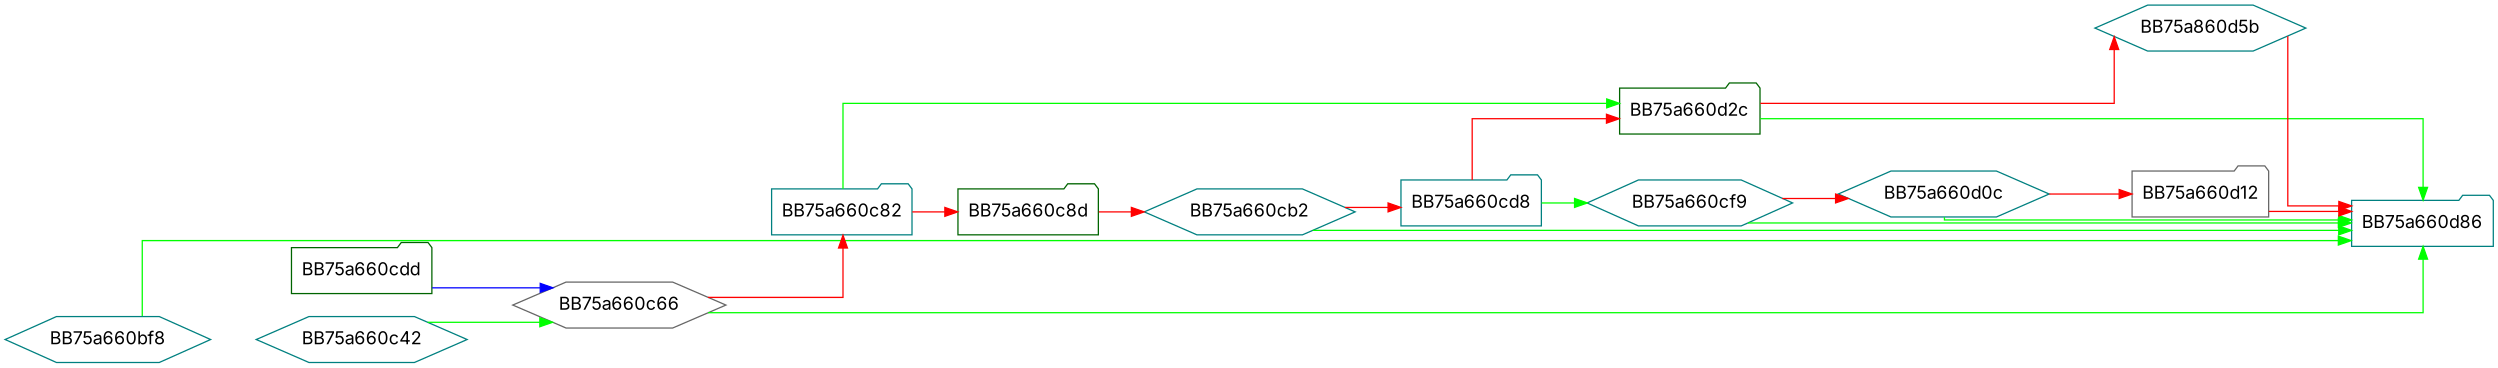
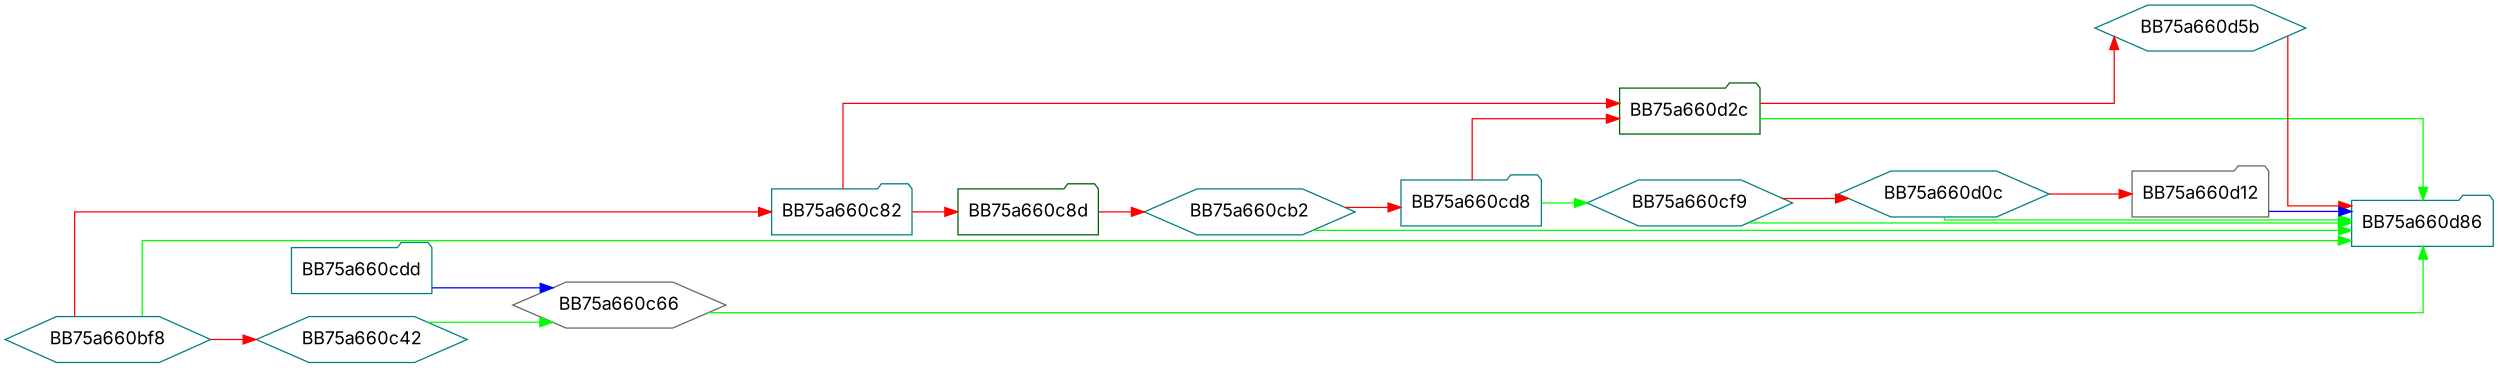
node "BB75a860d5b": label "BB75a860d5b" -> "BB75a660d5b"
edge "BB75a660c82" -> "BB75a660d2c": color green -> red
edge "BB75a660d12" -> "BB75a660d86": color red -> blue
node "BB75a660cdd": color darkgreen -> teal
edge "BB75a660c66" -> "BB75a660c82": now "BB75a660bf8" -> "BB75a660c82"
edge "BB75a660bf8" -> "BB75a660c42": added
